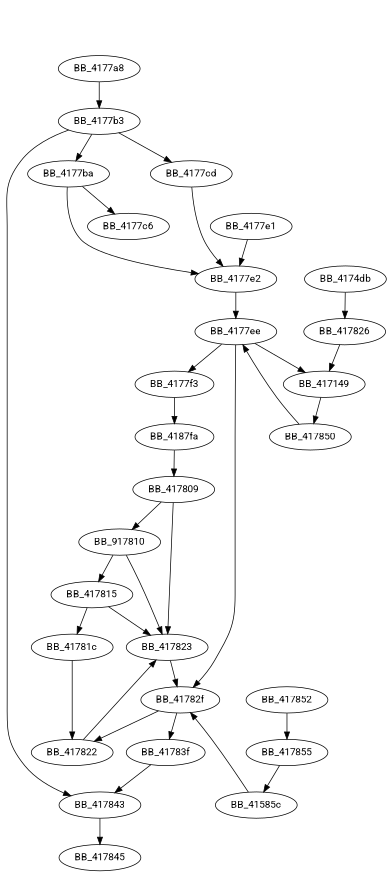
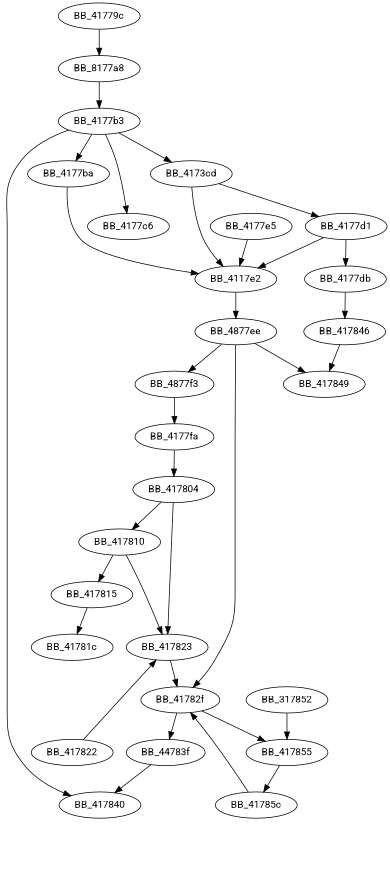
node "BB_41779c": added
node "BB_4177a8": label "BB_4177a8" -> "BB_8177a8"
node "BB_4177cd": label "BB_4177cd" -> "BB_4173cd"
edge "BB_4177ba" -> "BB_4177c6": now "BB_4177b3" -> "BB_4177c6"
node "BB_4177e1": label "BB_4177e1" -> "BB_4177e5"
node "BB_4177d1": added
node "BB_4177e2": label "BB_4177e2" -> "BB_4117e2"
node "BB_4174db": label "BB_4174db" -> "BB_4177db"
node "BB_4177ee": label "BB_4177ee" -> "BB_4877ee"
node "BB_417826": label "BB_417826" -> "BB_417846"
node "BB_4177f3": label "BB_4177f3" -> "BB_4877f3"
node "BB_417149": label "BB_417149" -> "BB_417849"
node "BB_4187fa": label "BB_4187fa" -> "BB_4177fa"
node "BB_417850": removed
node "BB_417809": label "BB_417809" -> "BB_417804"
node "BB_917810": label "BB_917810" -> "BB_417810"
edge "BB_417815" -> "BB_417823": removed
edge "BB_41781c" -> "BB_417822": removed
node "BB_417852": label "BB_417852" -> "BB_317852"
edge "BB_41782f" -> "BB_417822": now "BB_41782f" -> "BB_417855"
node "BB_41783f": label "BB_41783f" -> "BB_44783f"
node "BB_417843": label "BB_417843" -> "BB_417840"
node "BB_41585c": label "BB_41585c" -> "BB_41785c"
node "BB_417845": removed
